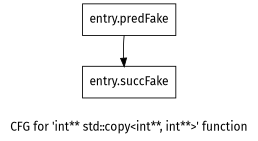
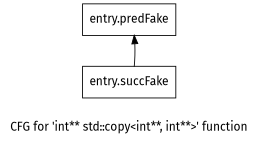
edge "entry.predFake" -> "entry.succFake": reversed
